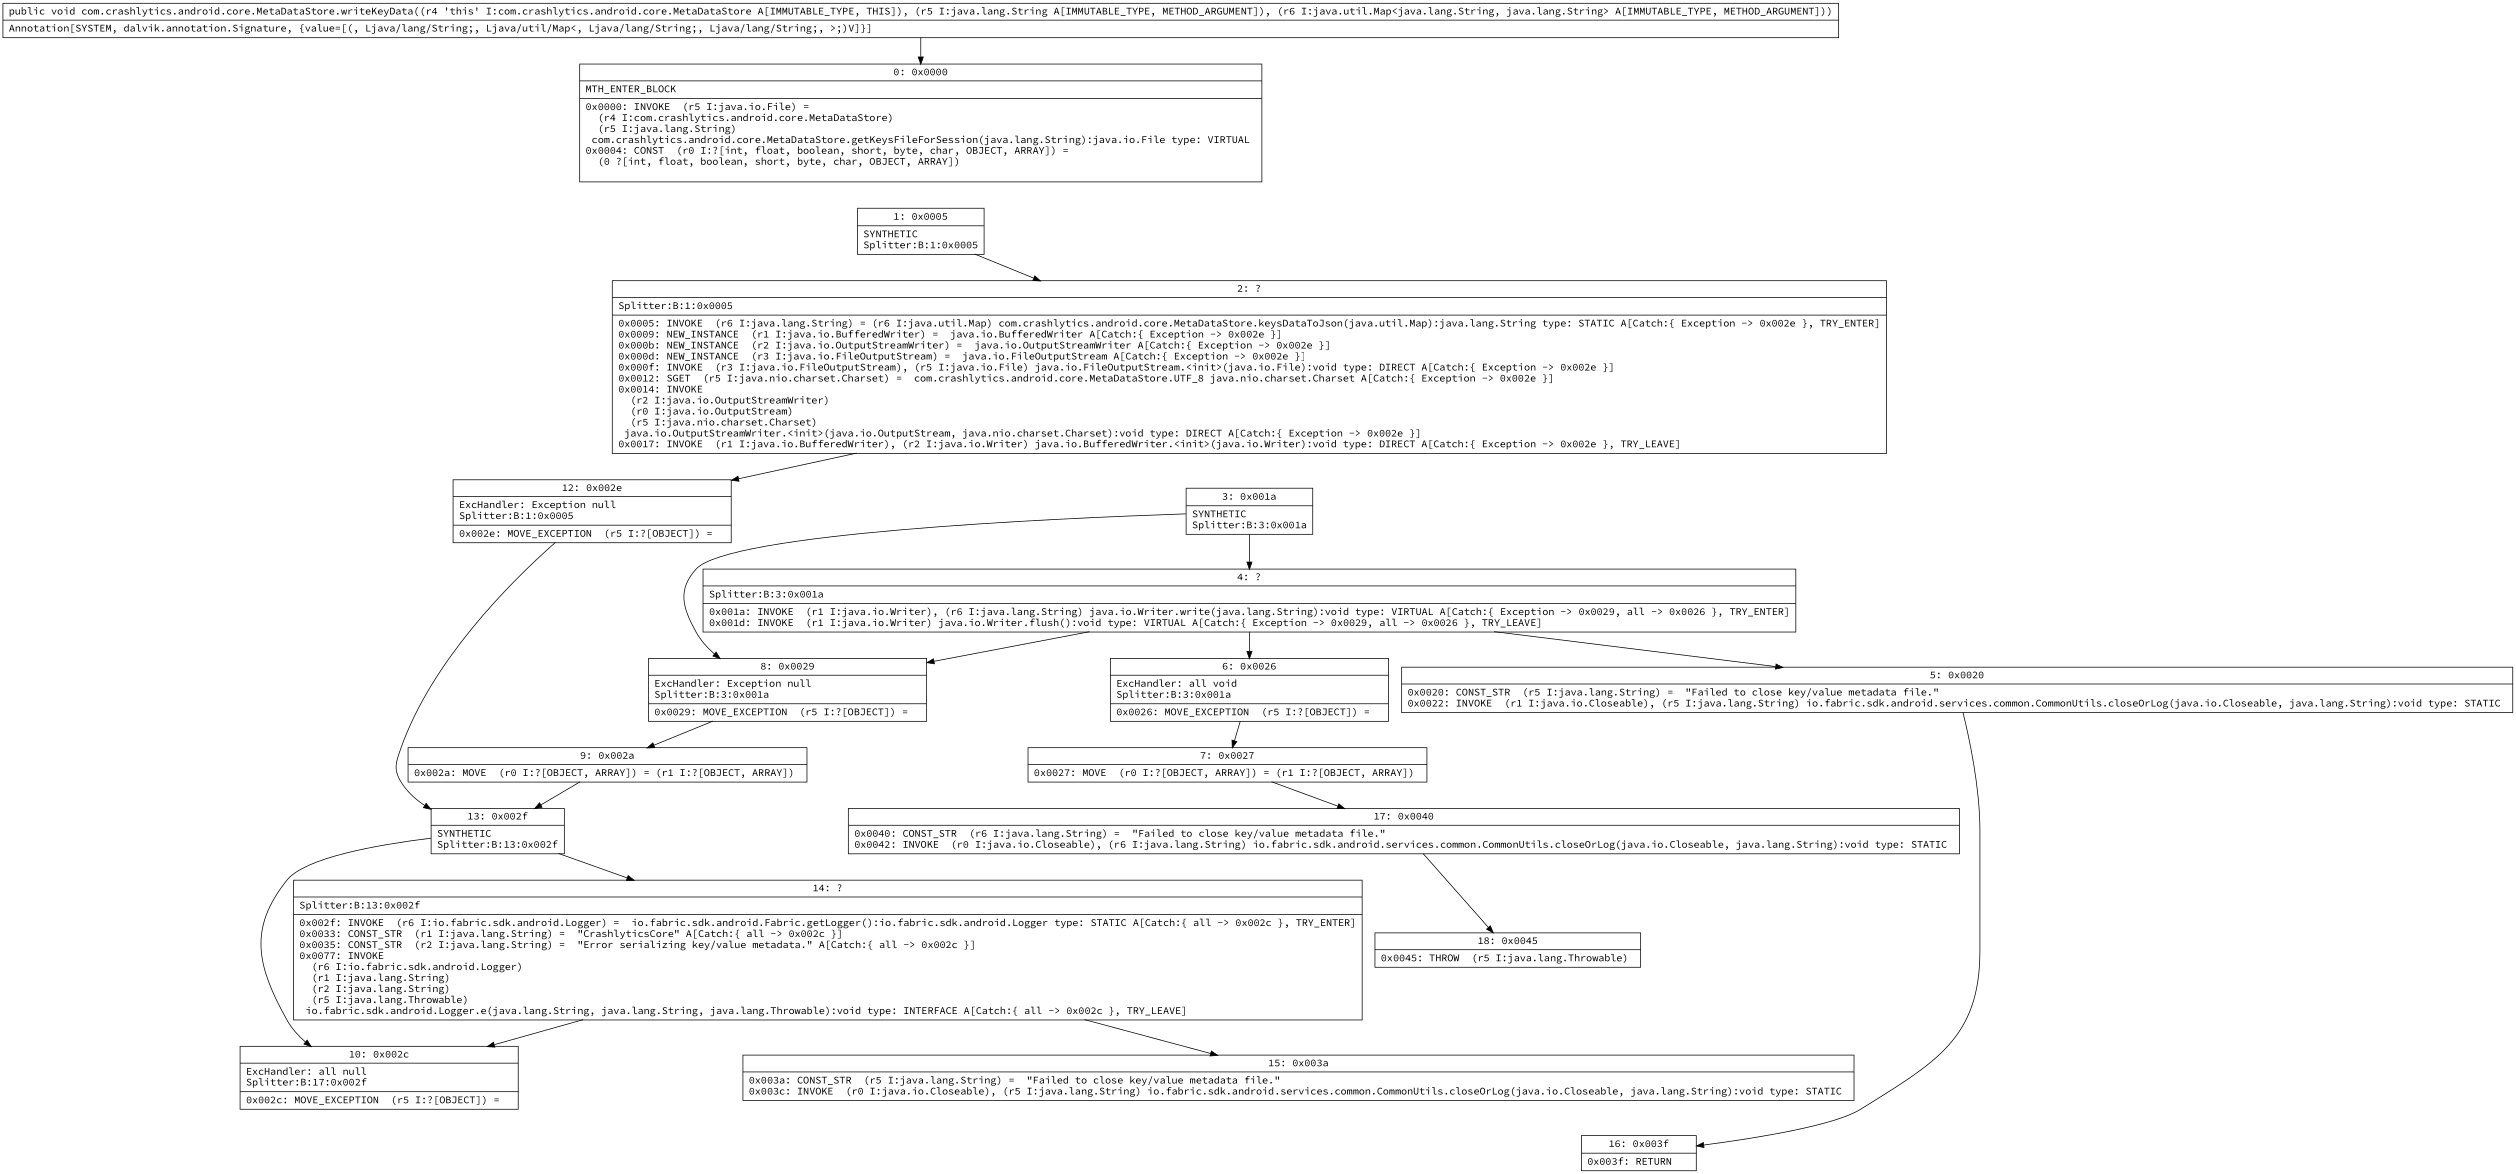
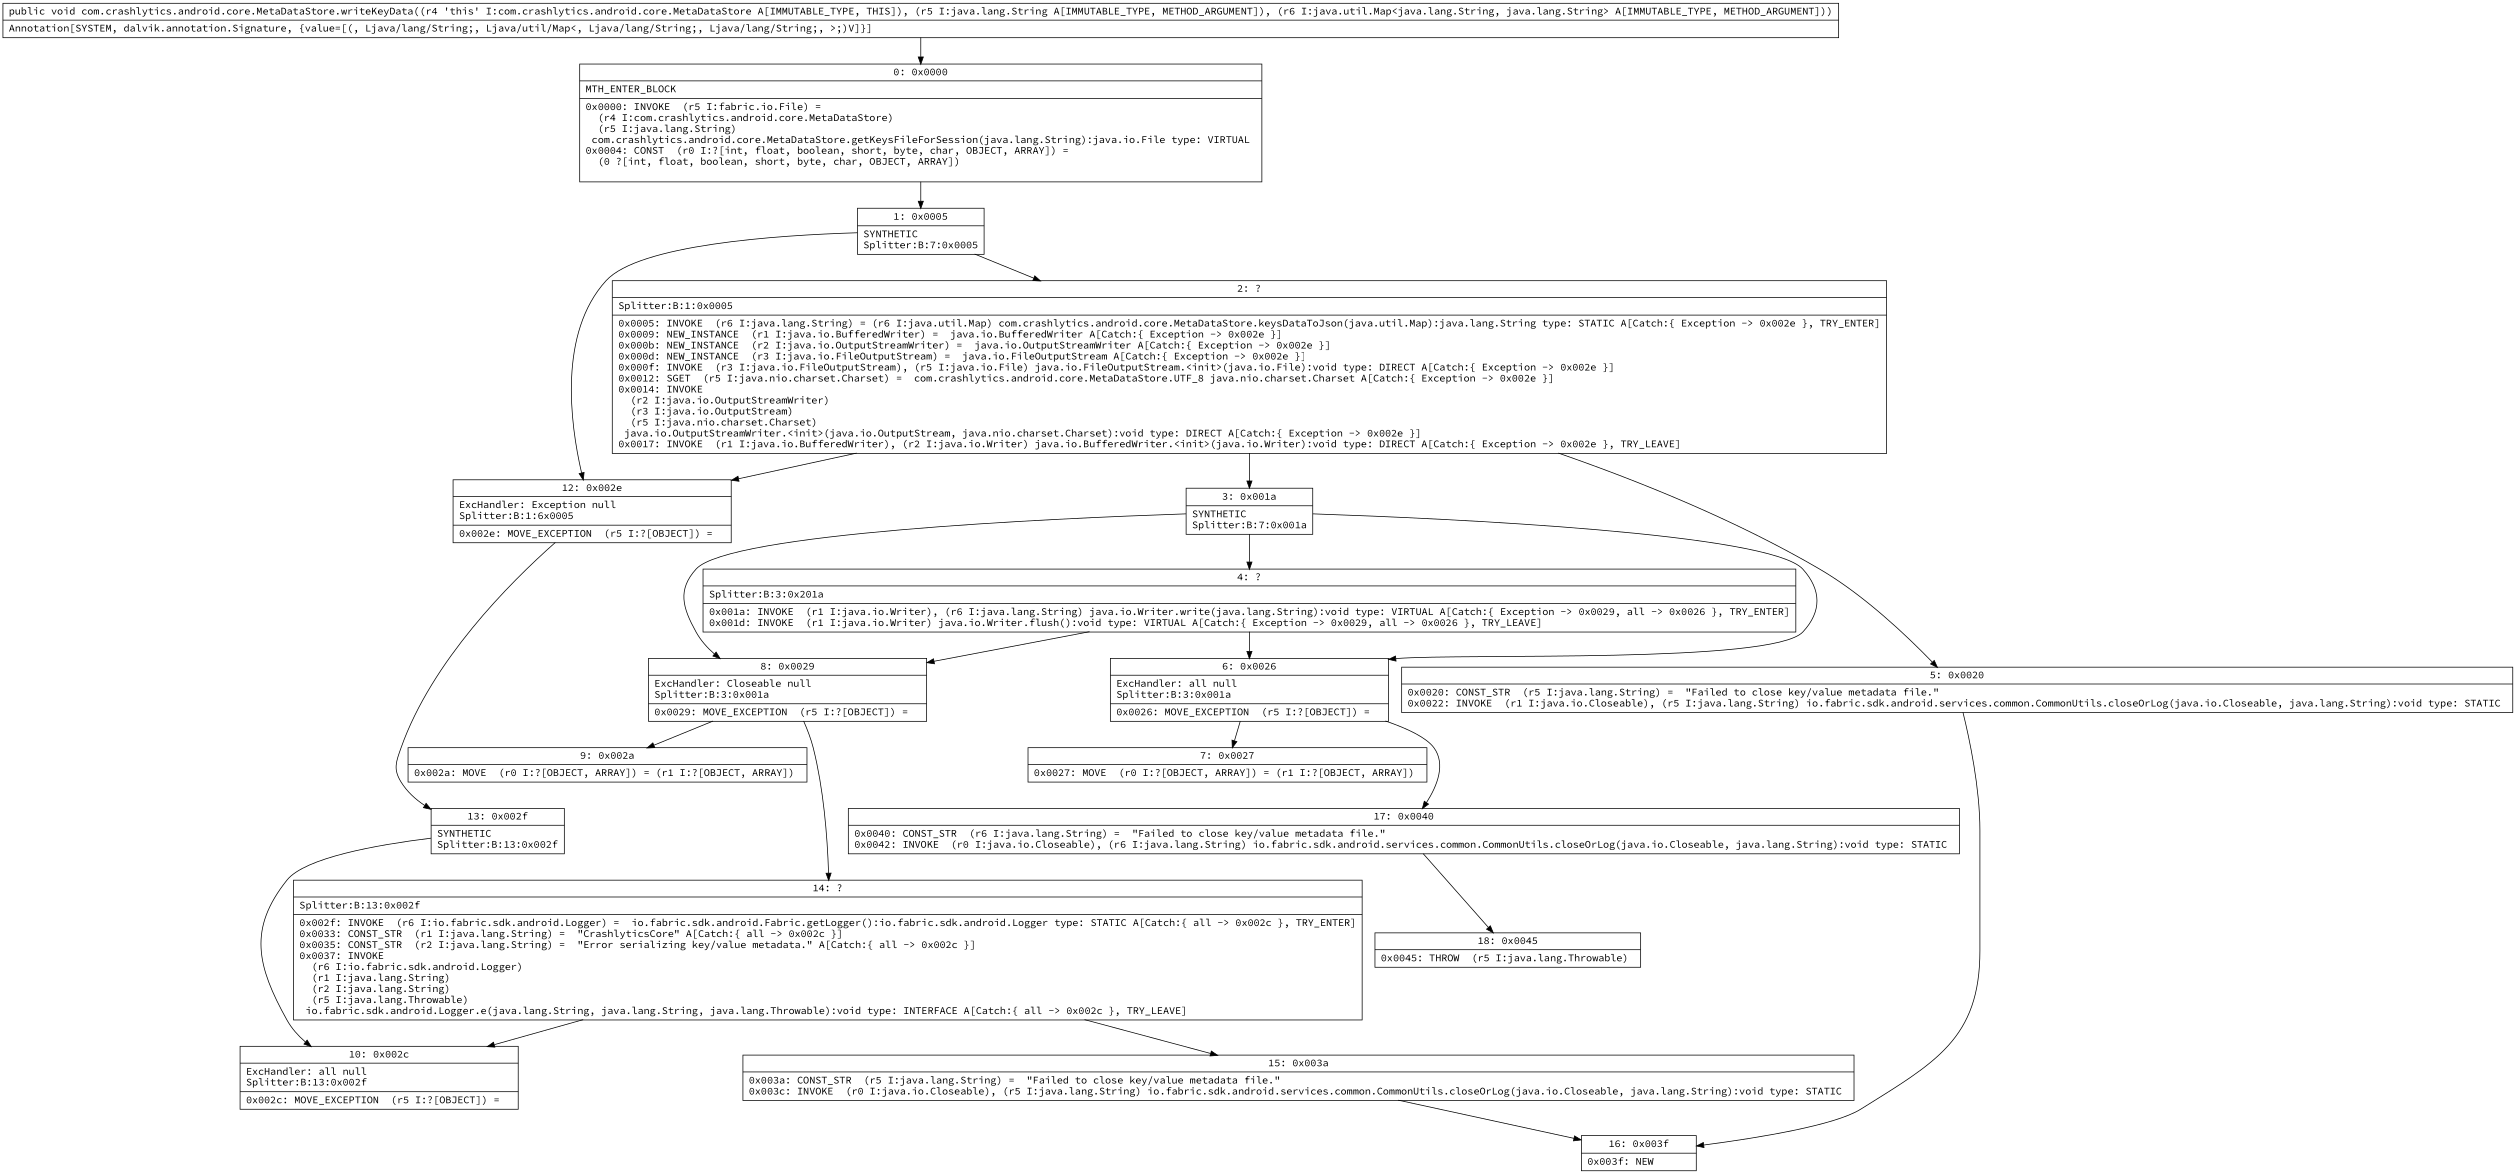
node "0: 0x0000": text "0x0000: INVOKE  (r5 I:java.io.File) =" -> "0x0000: INVOKE  (r5 I:fabric.io.File) ="
edge "0: 0x0000" -> "1: 0x0005": added
node "1: 0x0005": text "Splitter:B:1:0x0005" -> "Splitter:B:7:0x0005"
edge "1: 0x0005" -> "12: 0x002e": added
node "2: ?": text "(r0 I:java.io.OutputStream)" -> "(r3 I:java.io.OutputStream)"
edge "2: ?" -> "3: 0x001a": added
node "12: 0x002e": text "Splitter:B:1:0x0005" -> "Splitter:B:1:6x0005"
node "3: 0x001a": text "Splitter:B:3:0x001a" -> "Splitter:B:7:0x001a"
edge "3: 0x001a" -> "6: 0x0026": added
node "4: ?": text "Splitter:B:3:0x001a" -> "Splitter:B:3:0x201a"
edge "4: ?" -> "5: 0x0020": now "2: ?" -> "5: 0x0020"
node "8: 0x0029": text "ExcHandler: Exception null" -> "ExcHandler: Closeable null"
node "6: 0x0026": text "ExcHandler: all void" -> "ExcHandler: all null"
edge "9: 0x002a" -> "13: 0x002f": removed
edge "7: 0x0027" -> "17: 0x0040": now "6: 0x0026" -> "17: 0x0040"
edge "13: 0x002f" -> "14: ?": now "8: 0x0029" -> "14: ?"
node "14: ?": text "0x0077: INVOKE" -> "0x0037: INVOKE"
node "10: 0x002c": text "Splitter:B:17:0x002f" -> "Splitter:B:13:0x002f"
edge "15: 0x003a" -> "16: 0x003f": added
node "16: 0x003f": text "0x003f: RETURN" -> "0x003f: NEW"
